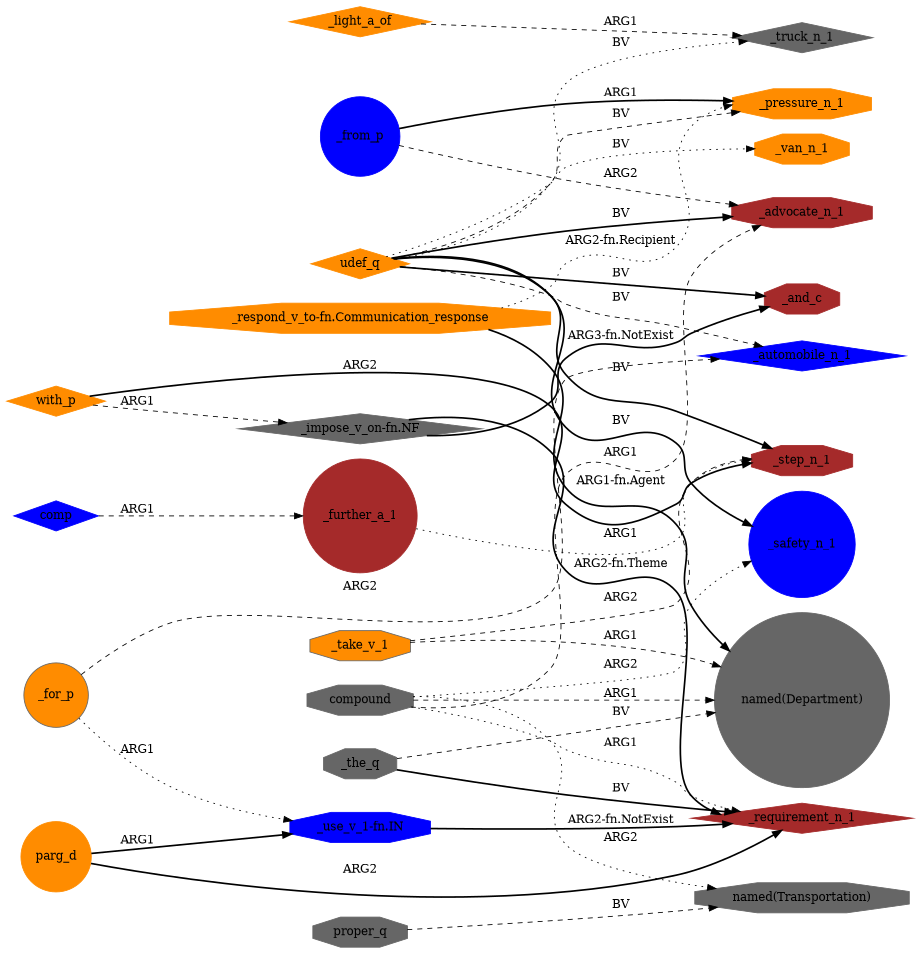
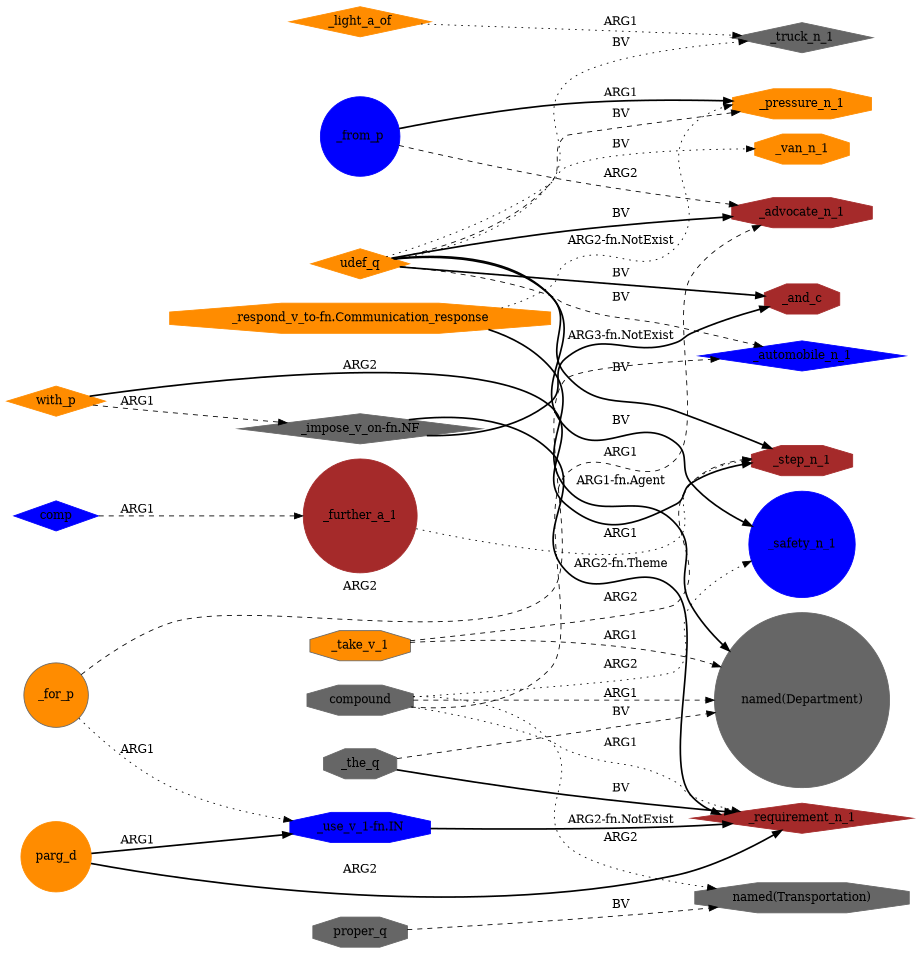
edge "_light_a_of" -> "_truck_n_1": style dashed -> dotted
edge "_respond_v_to-fn.Communication_response" -> "_pressure_n_1": label "ARG2-fn.Recipient" -> "ARG2-fn.NotExist"
